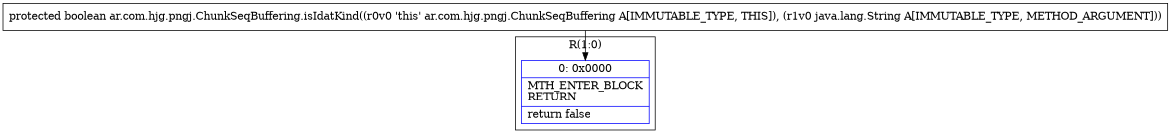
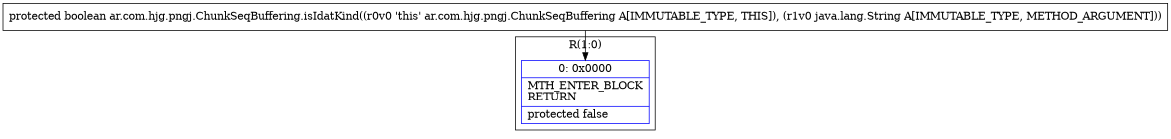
node "0: 0x0000": text "return false" -> "protected false"
